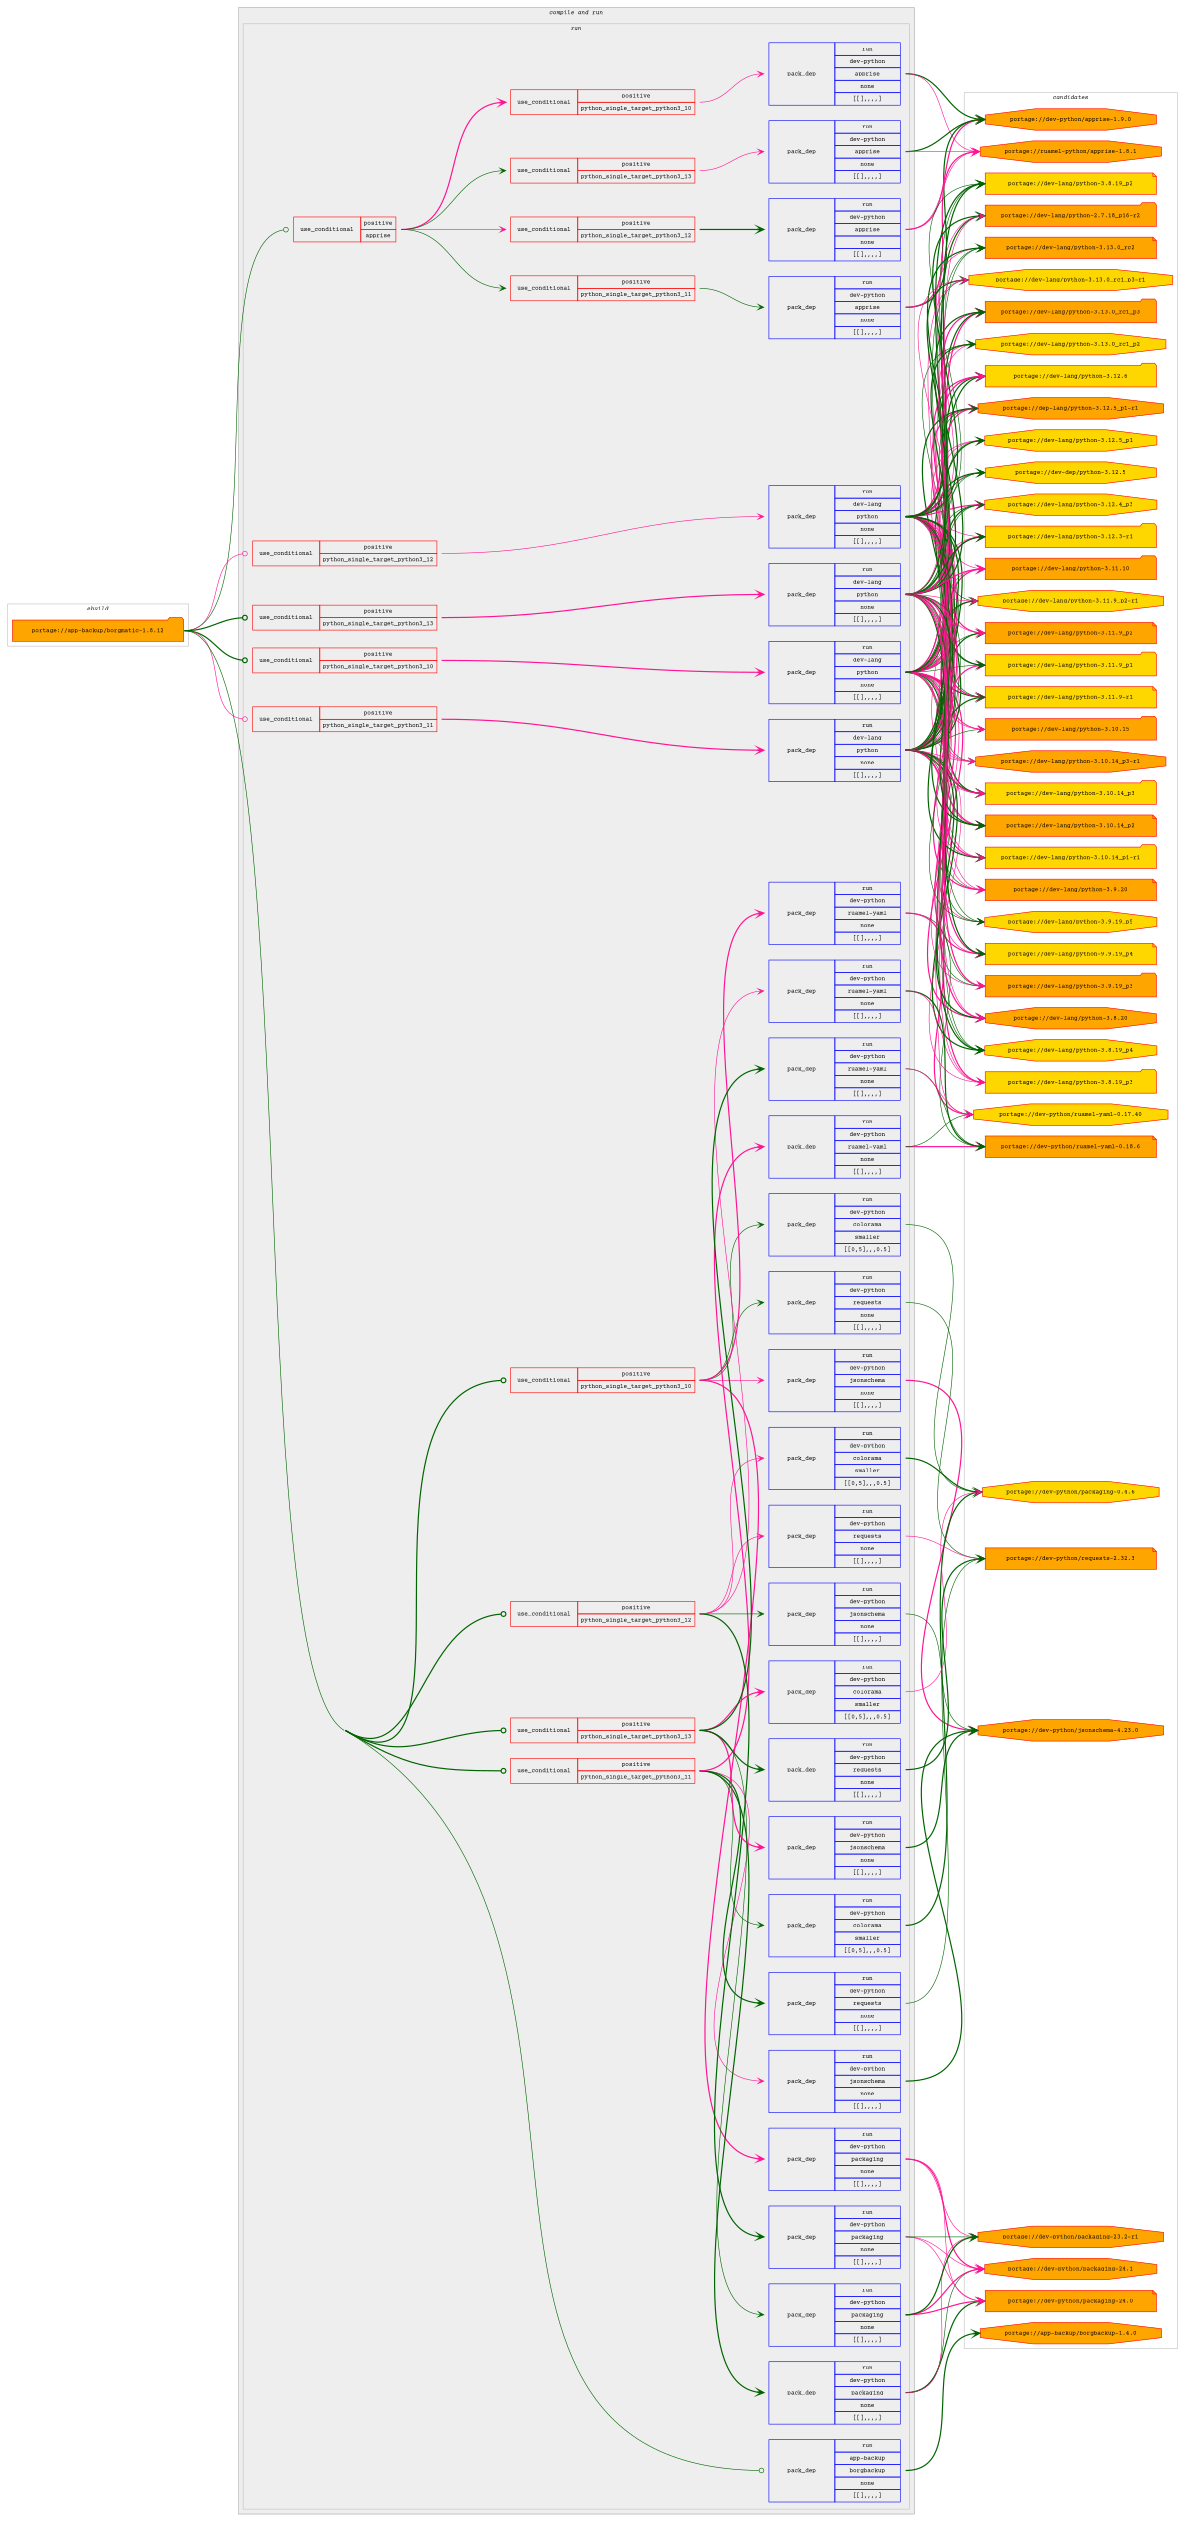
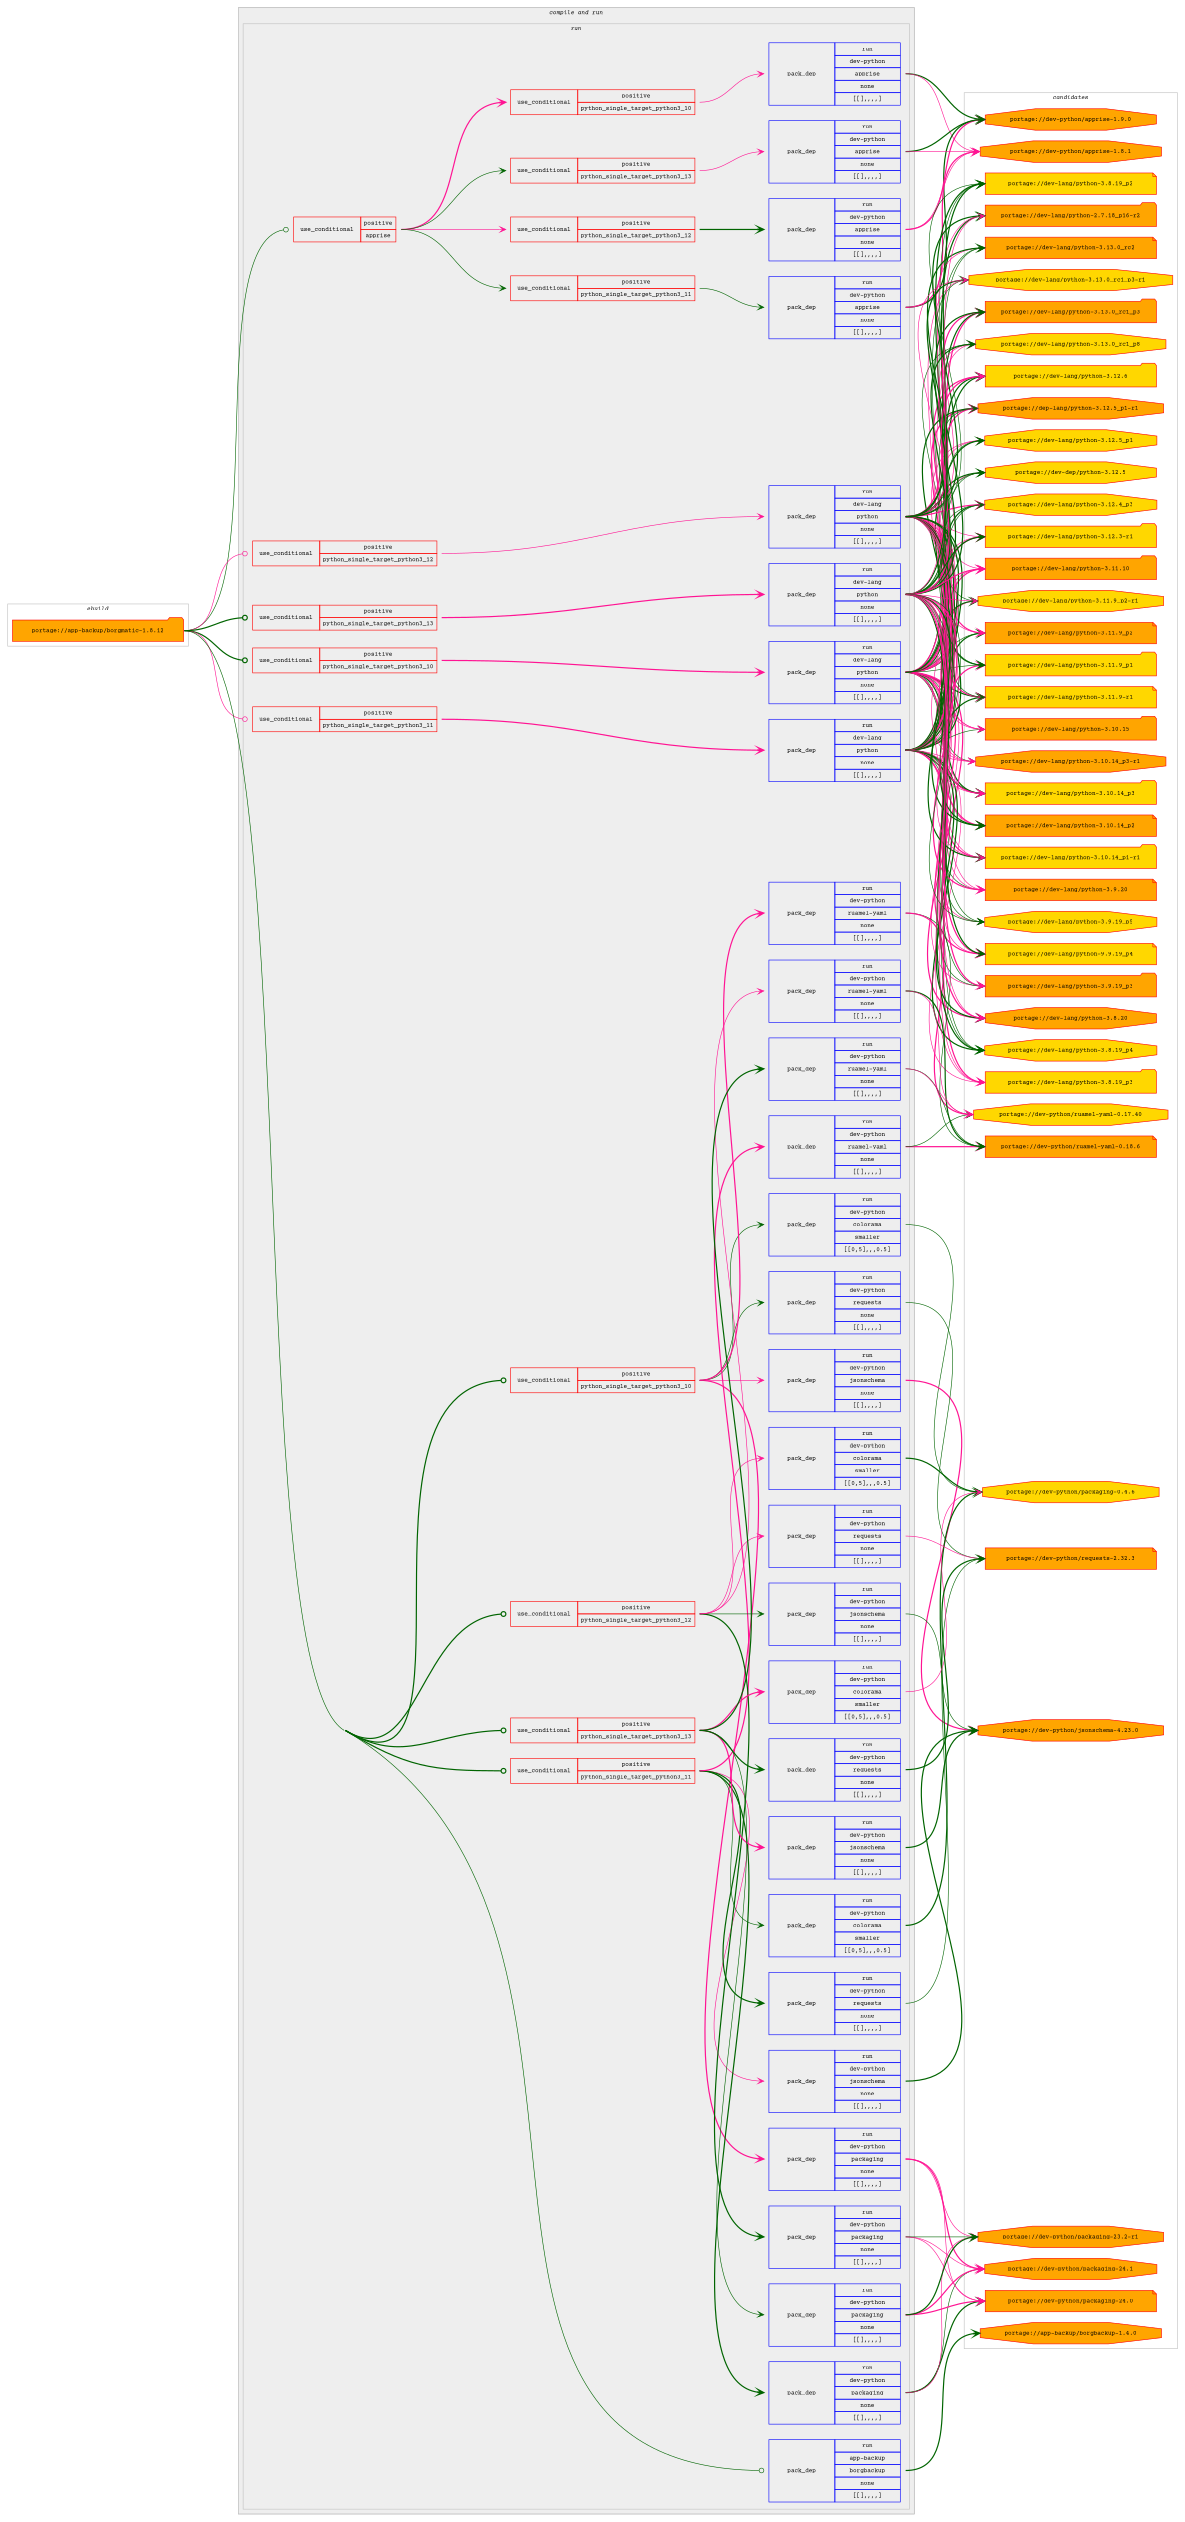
node "portage://ruamel-python/apprise-1.8.1": label "portage://ruamel-python/apprise-1.8.1" -> "portage://dev-python/apprise-1.8.1"
node "portage://dev-lang/python-3.13.0_rc1_p2": label "portage://dev-lang/python-3.13.0_rc1_p2" -> "portage://dev-lang/python-3.13.0_rc1_p8"
